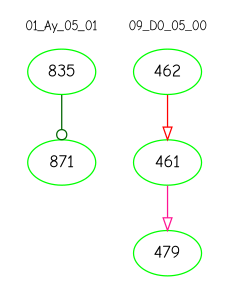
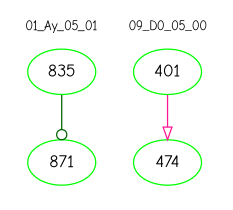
node "462": removed
node "461": label "461" -> "401"
node "479": label "479" -> "474"
